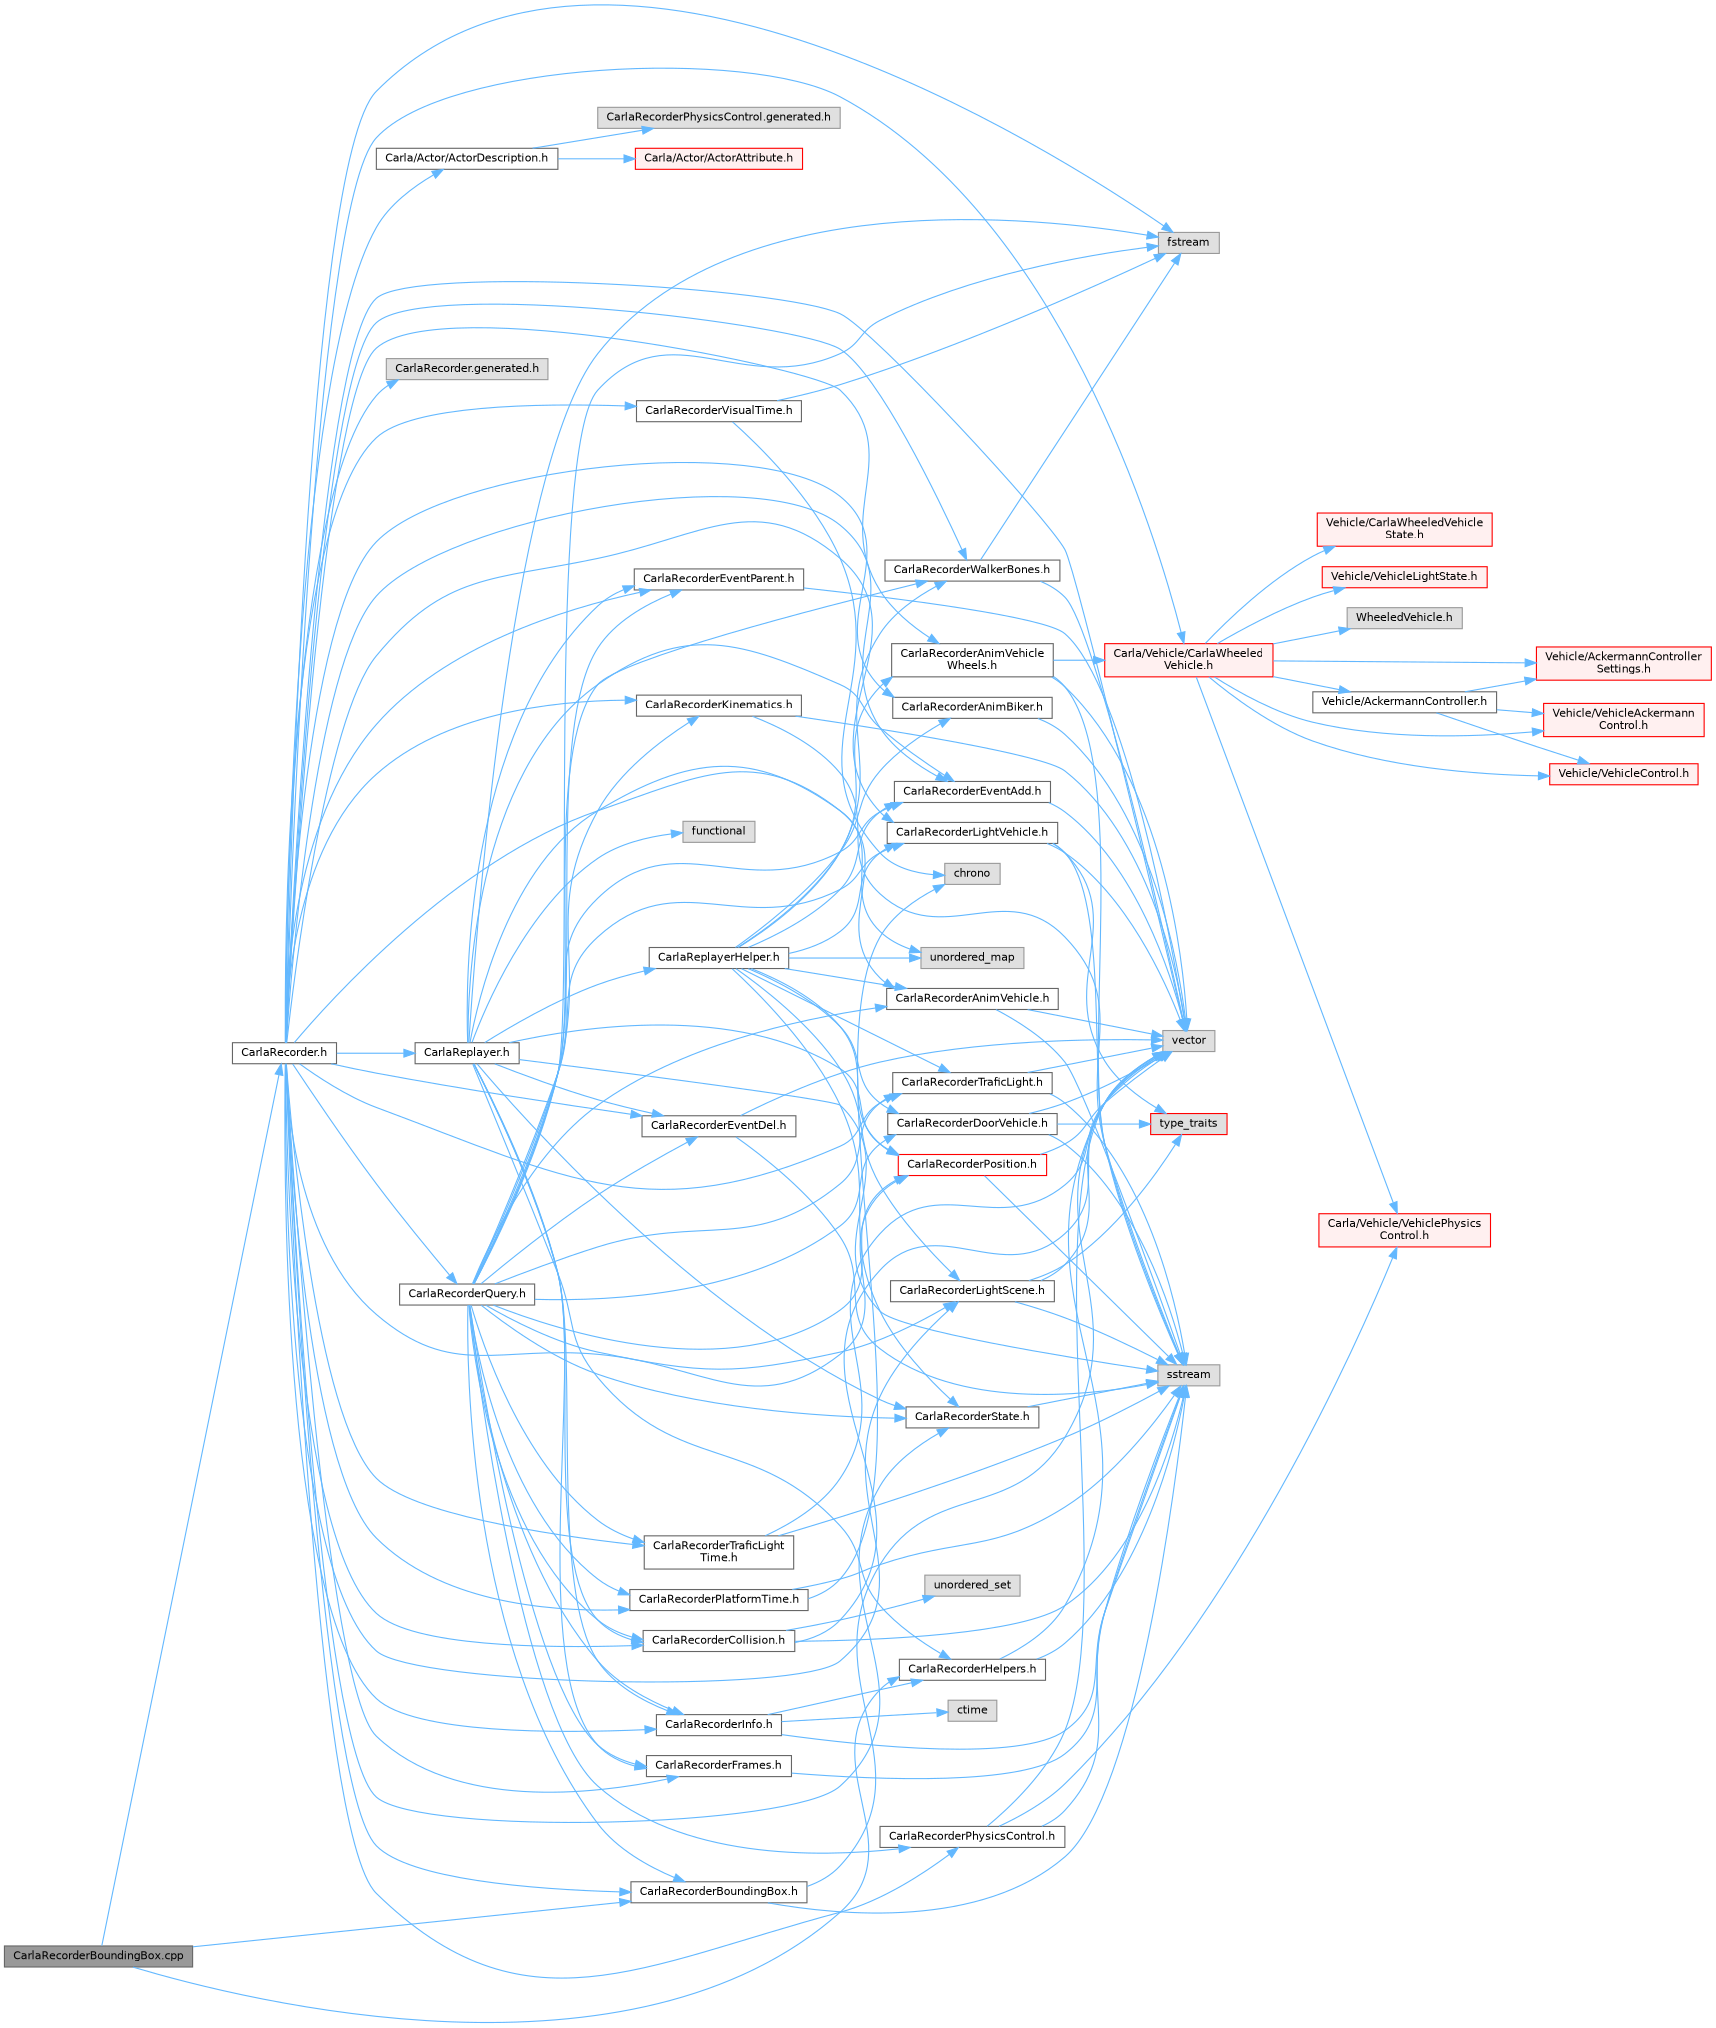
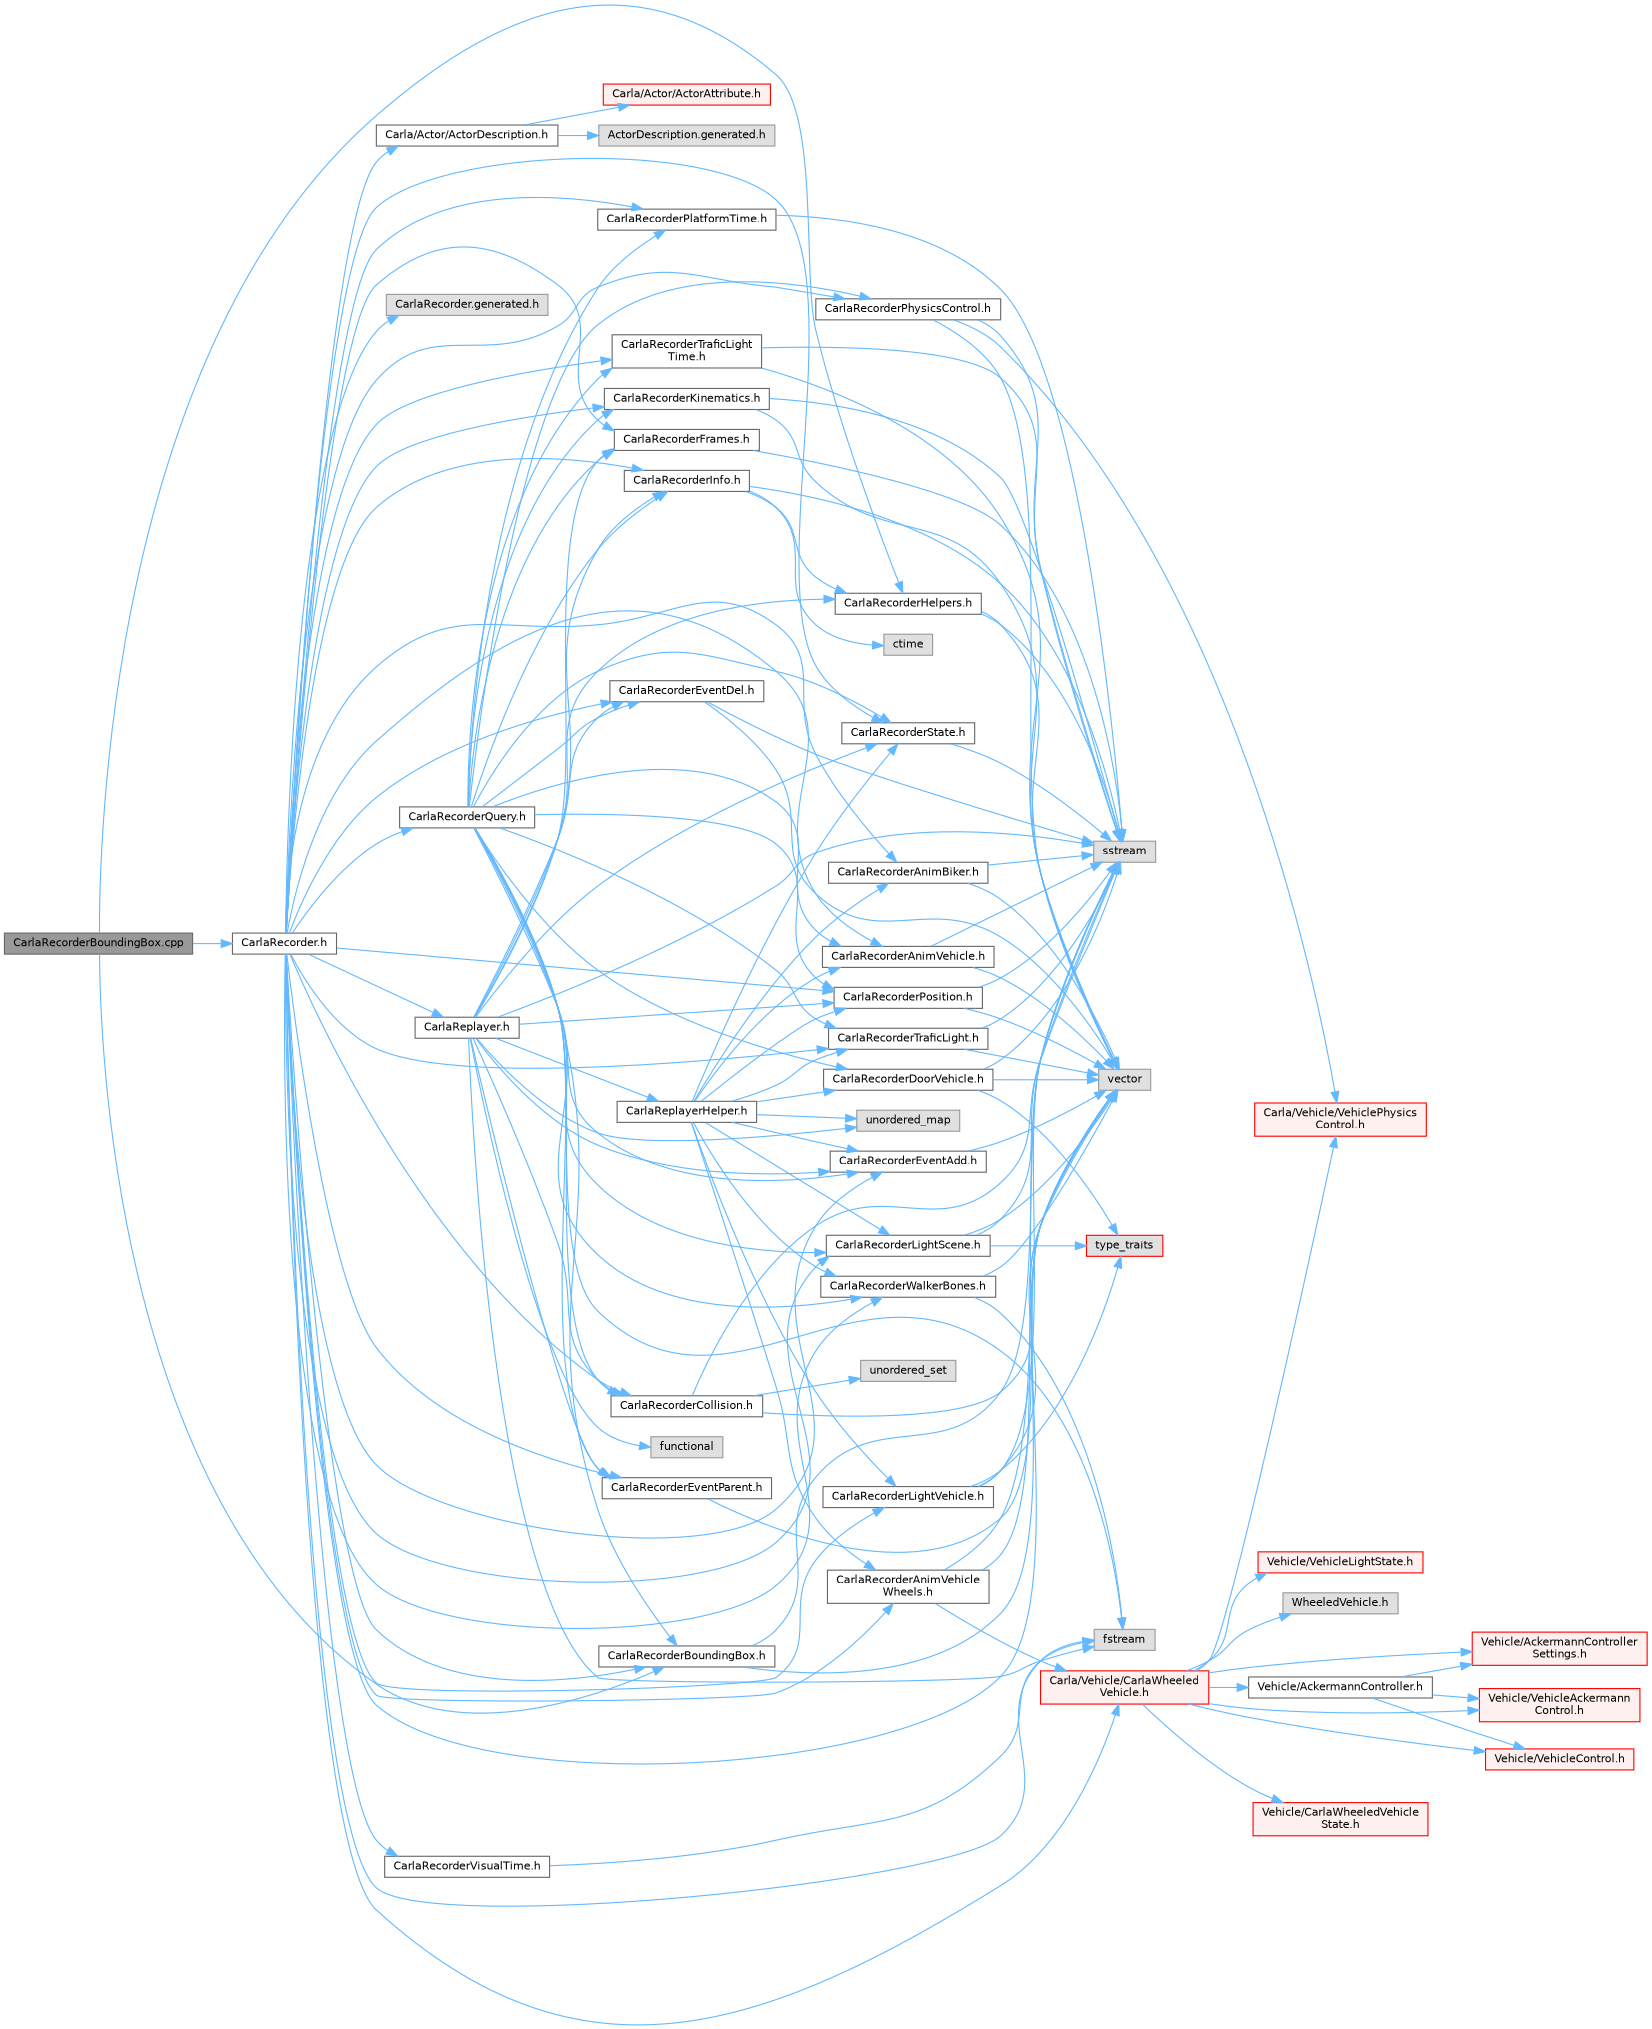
node "CarlaRecorderPhysicsControl.generated.h": label "CarlaRecorderPhysicsControl.generated.h" -> "ActorDescription.generated.h"
edge "CarlaRecorderAnimBiker.h" -> "sstream": added
node "chrono": removed
edge "CarlaRecorderQuery.h" -> "CarlaRecorderLightVehicle.h": removed
node "CarlaRecorderPosition.h": color red -> grey40
